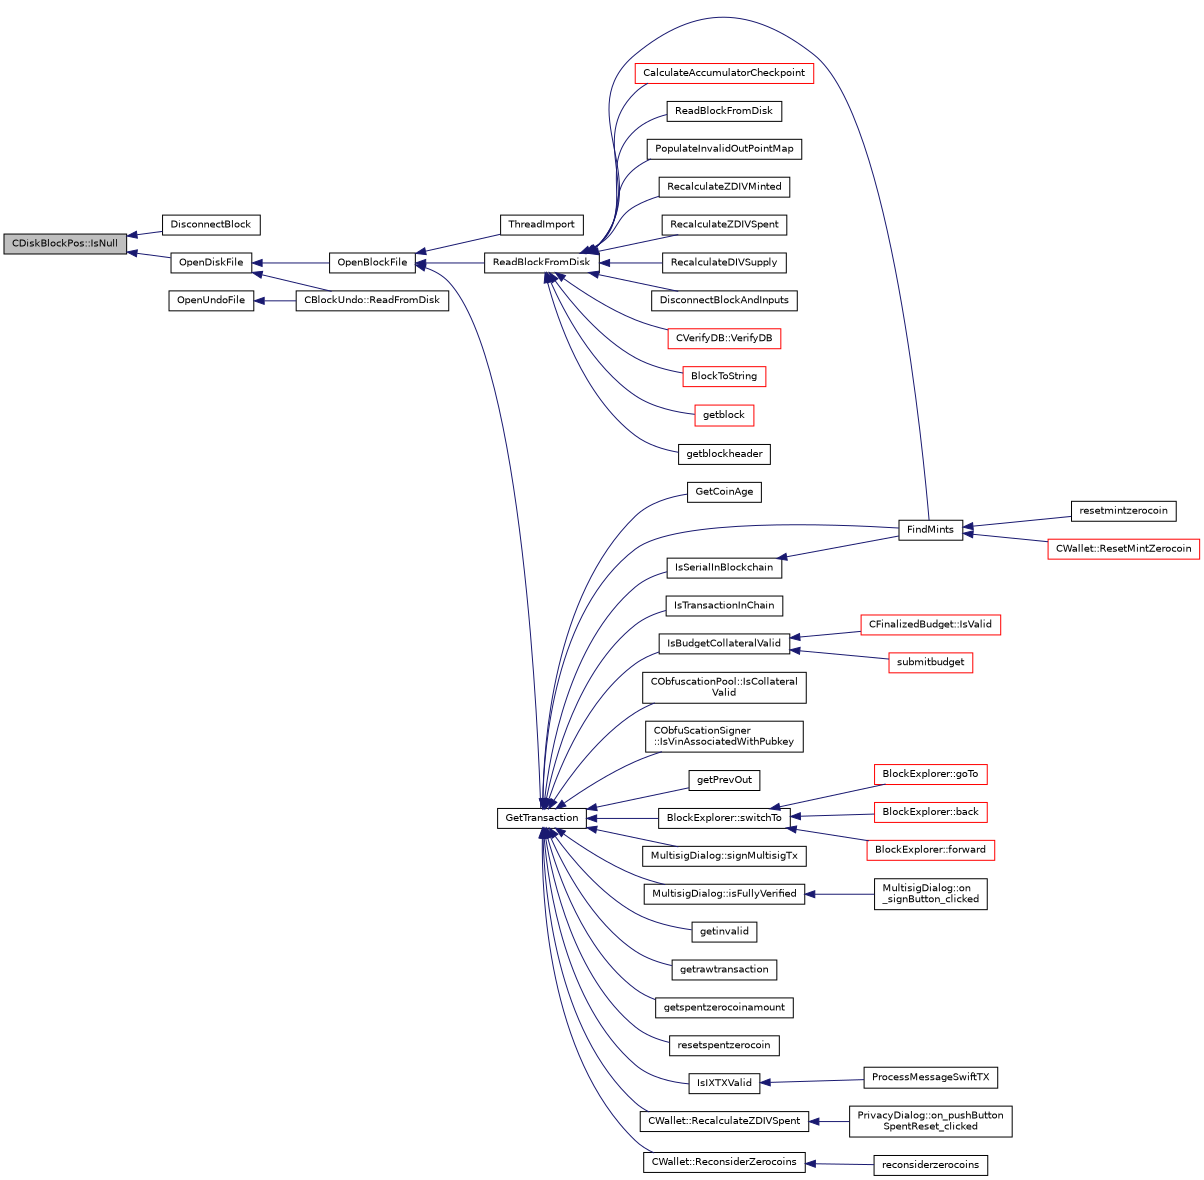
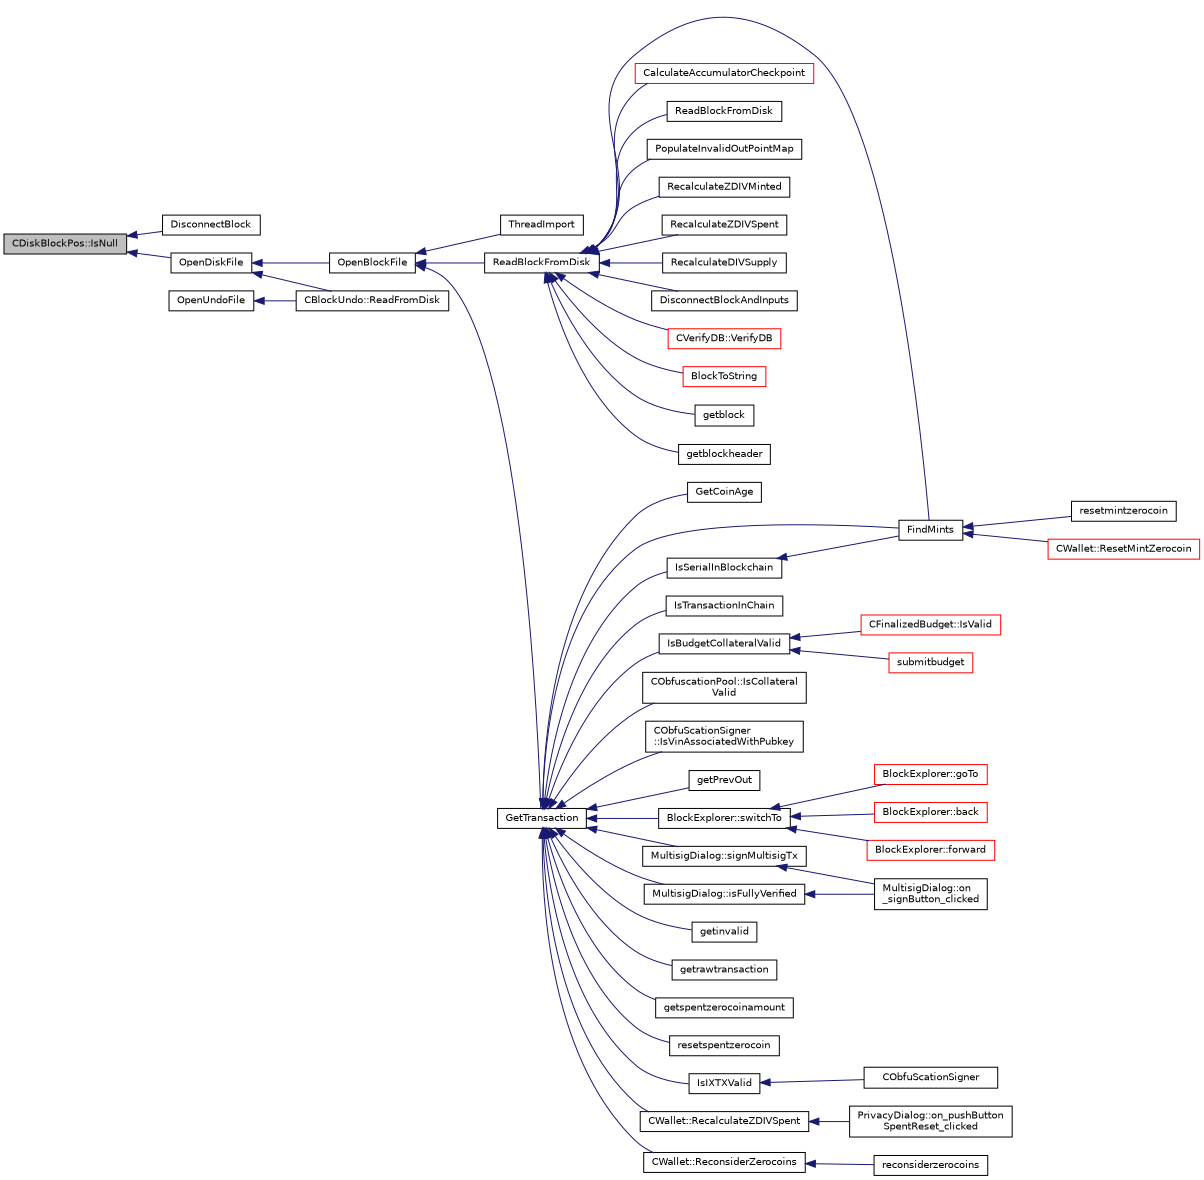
node "getblock": color red -> black
edge "MultisigDialog::on _signButton_clicked" -> "MultisigDialog::signMultisigTx": added
node "ProcessMessageSwiftTX": label "ProcessMessageSwiftTX" -> "CObfuScationSigner"
